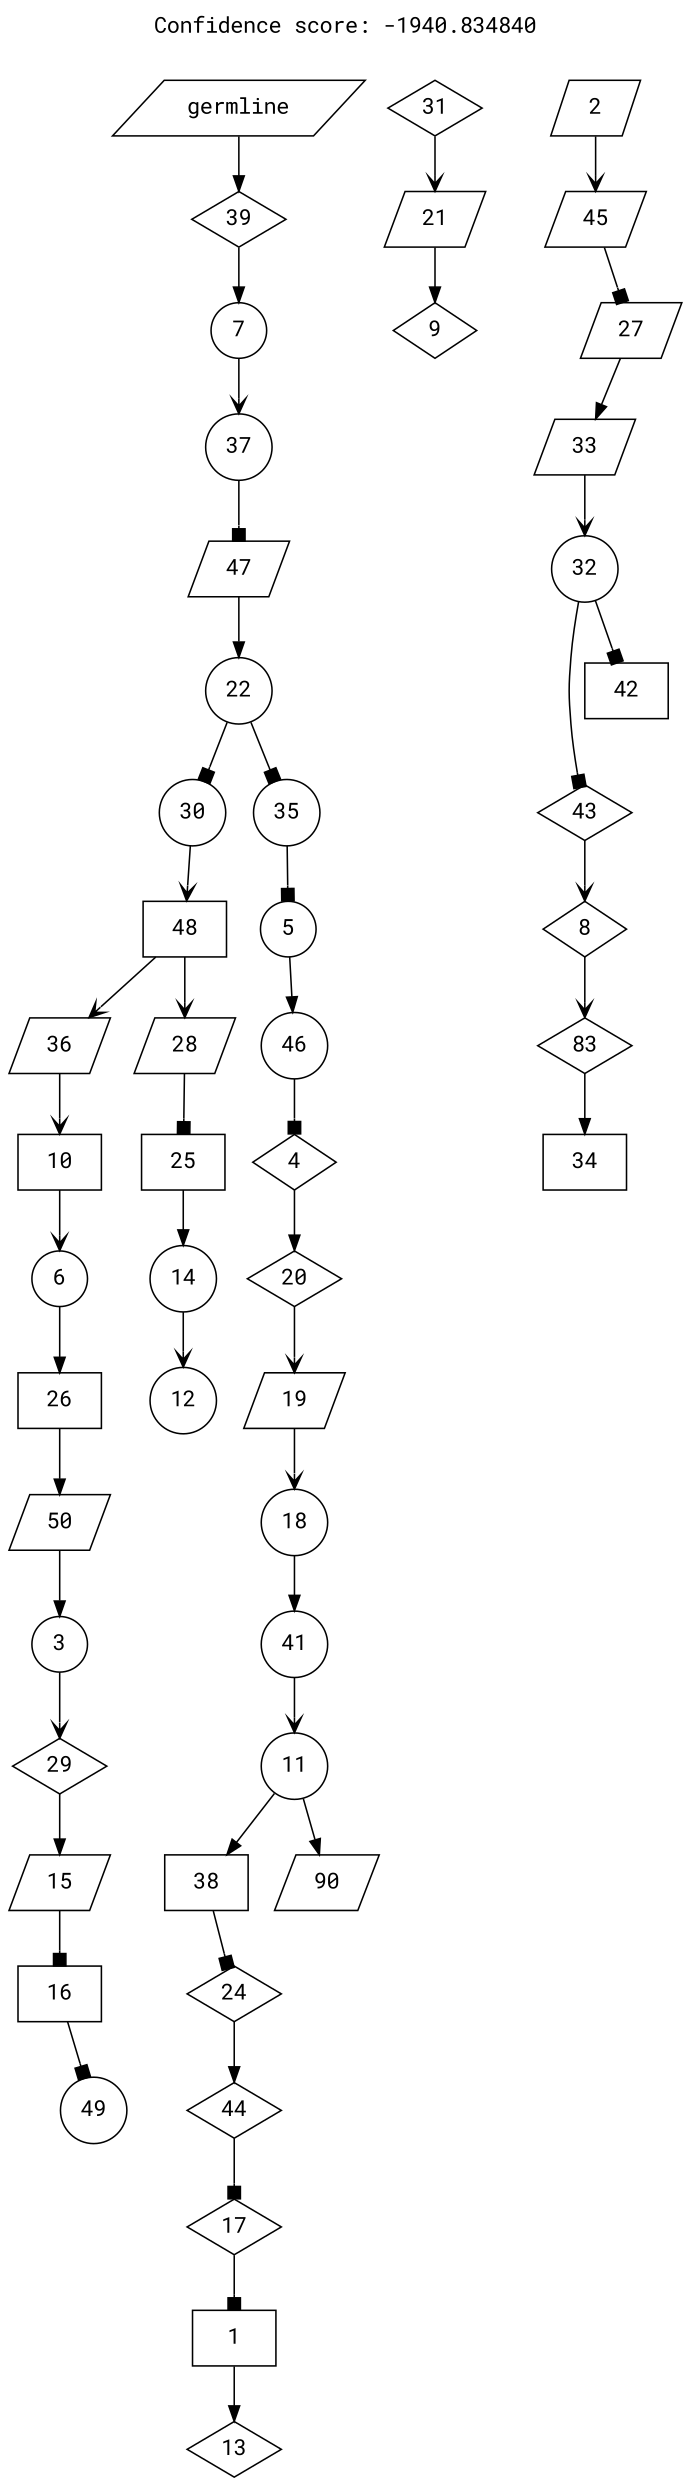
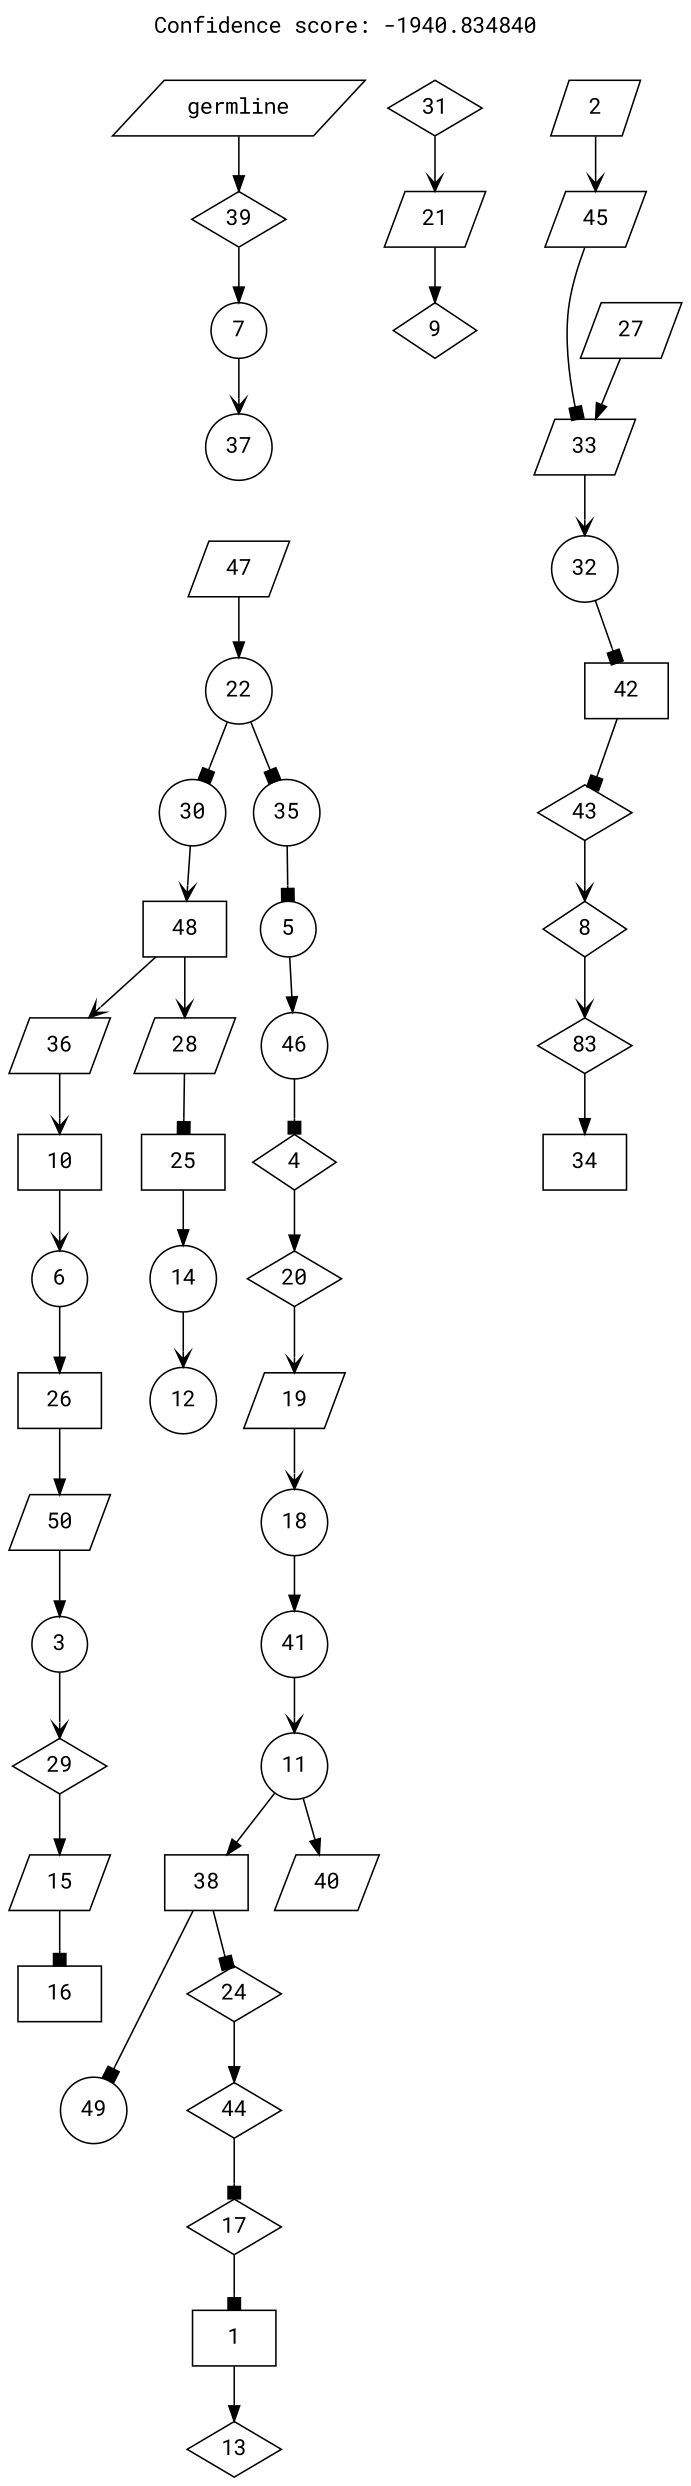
edge "45" -> "27": now "45" -> "33"
edge "37" -> "47": removed
edge "32" -> "43": now "42" -> "43"
node "90": label "90" -> "40"
edge "16" -> "49": now "38" -> "49"
